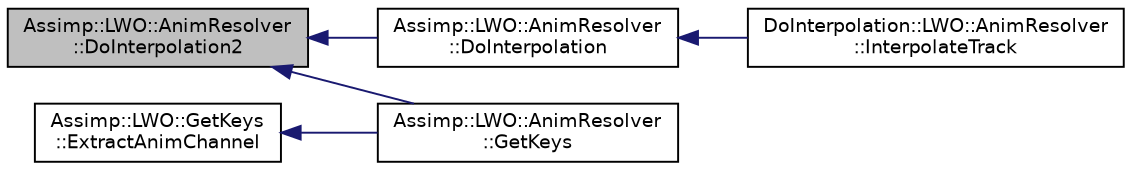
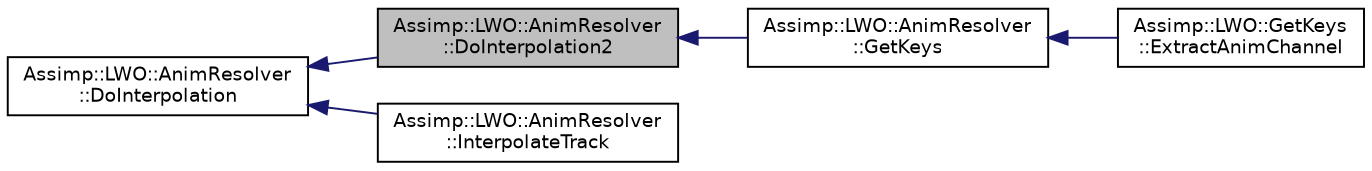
edge "Assimp::LWO::AnimResolver ::DoInterpolation" -> "Assimp::LWO::AnimResolver ::DoInterpolation2": reversed
node "DoInterpolation::LWO::AnimResolver ::InterpolateTrack": label "DoInterpolation::LWO::AnimResolver ::InterpolateTrack" -> "Assimp::LWO::AnimResolver ::InterpolateTrack"
edge "Assimp::LWO::AnimResolver ::GetKeys" -> "Assimp::LWO::GetKeys ::ExtractAnimChannel": reversed
